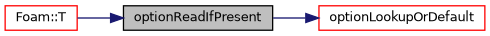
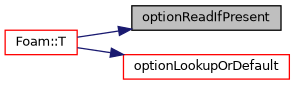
edge "optionReadIfPresent" -> "optionLookupOrDefault": now "Foam::T" -> "optionLookupOrDefault"
